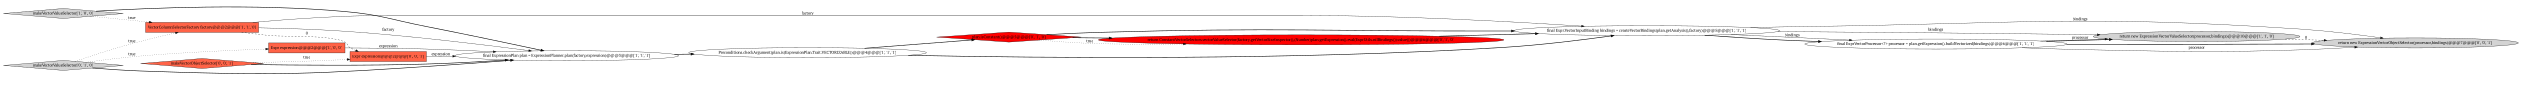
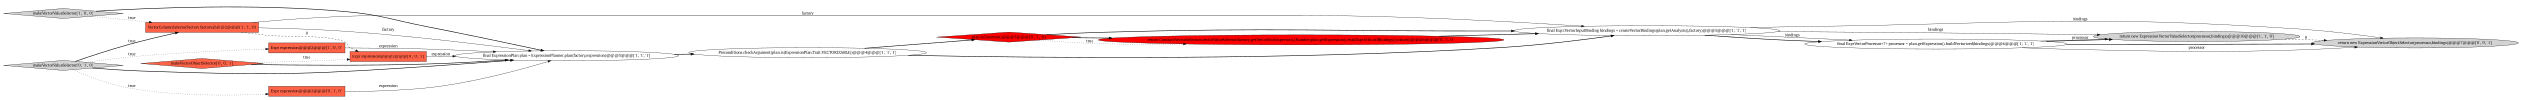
edge "makeVectorValueSelector['0', '1', '0']" -> "VectorColumnSelectorFactory factory@@@2@@@['1', '1', '0']": style dotted -> bold
node "Expr expression@@@2@@@['0', '1', '0']": added
